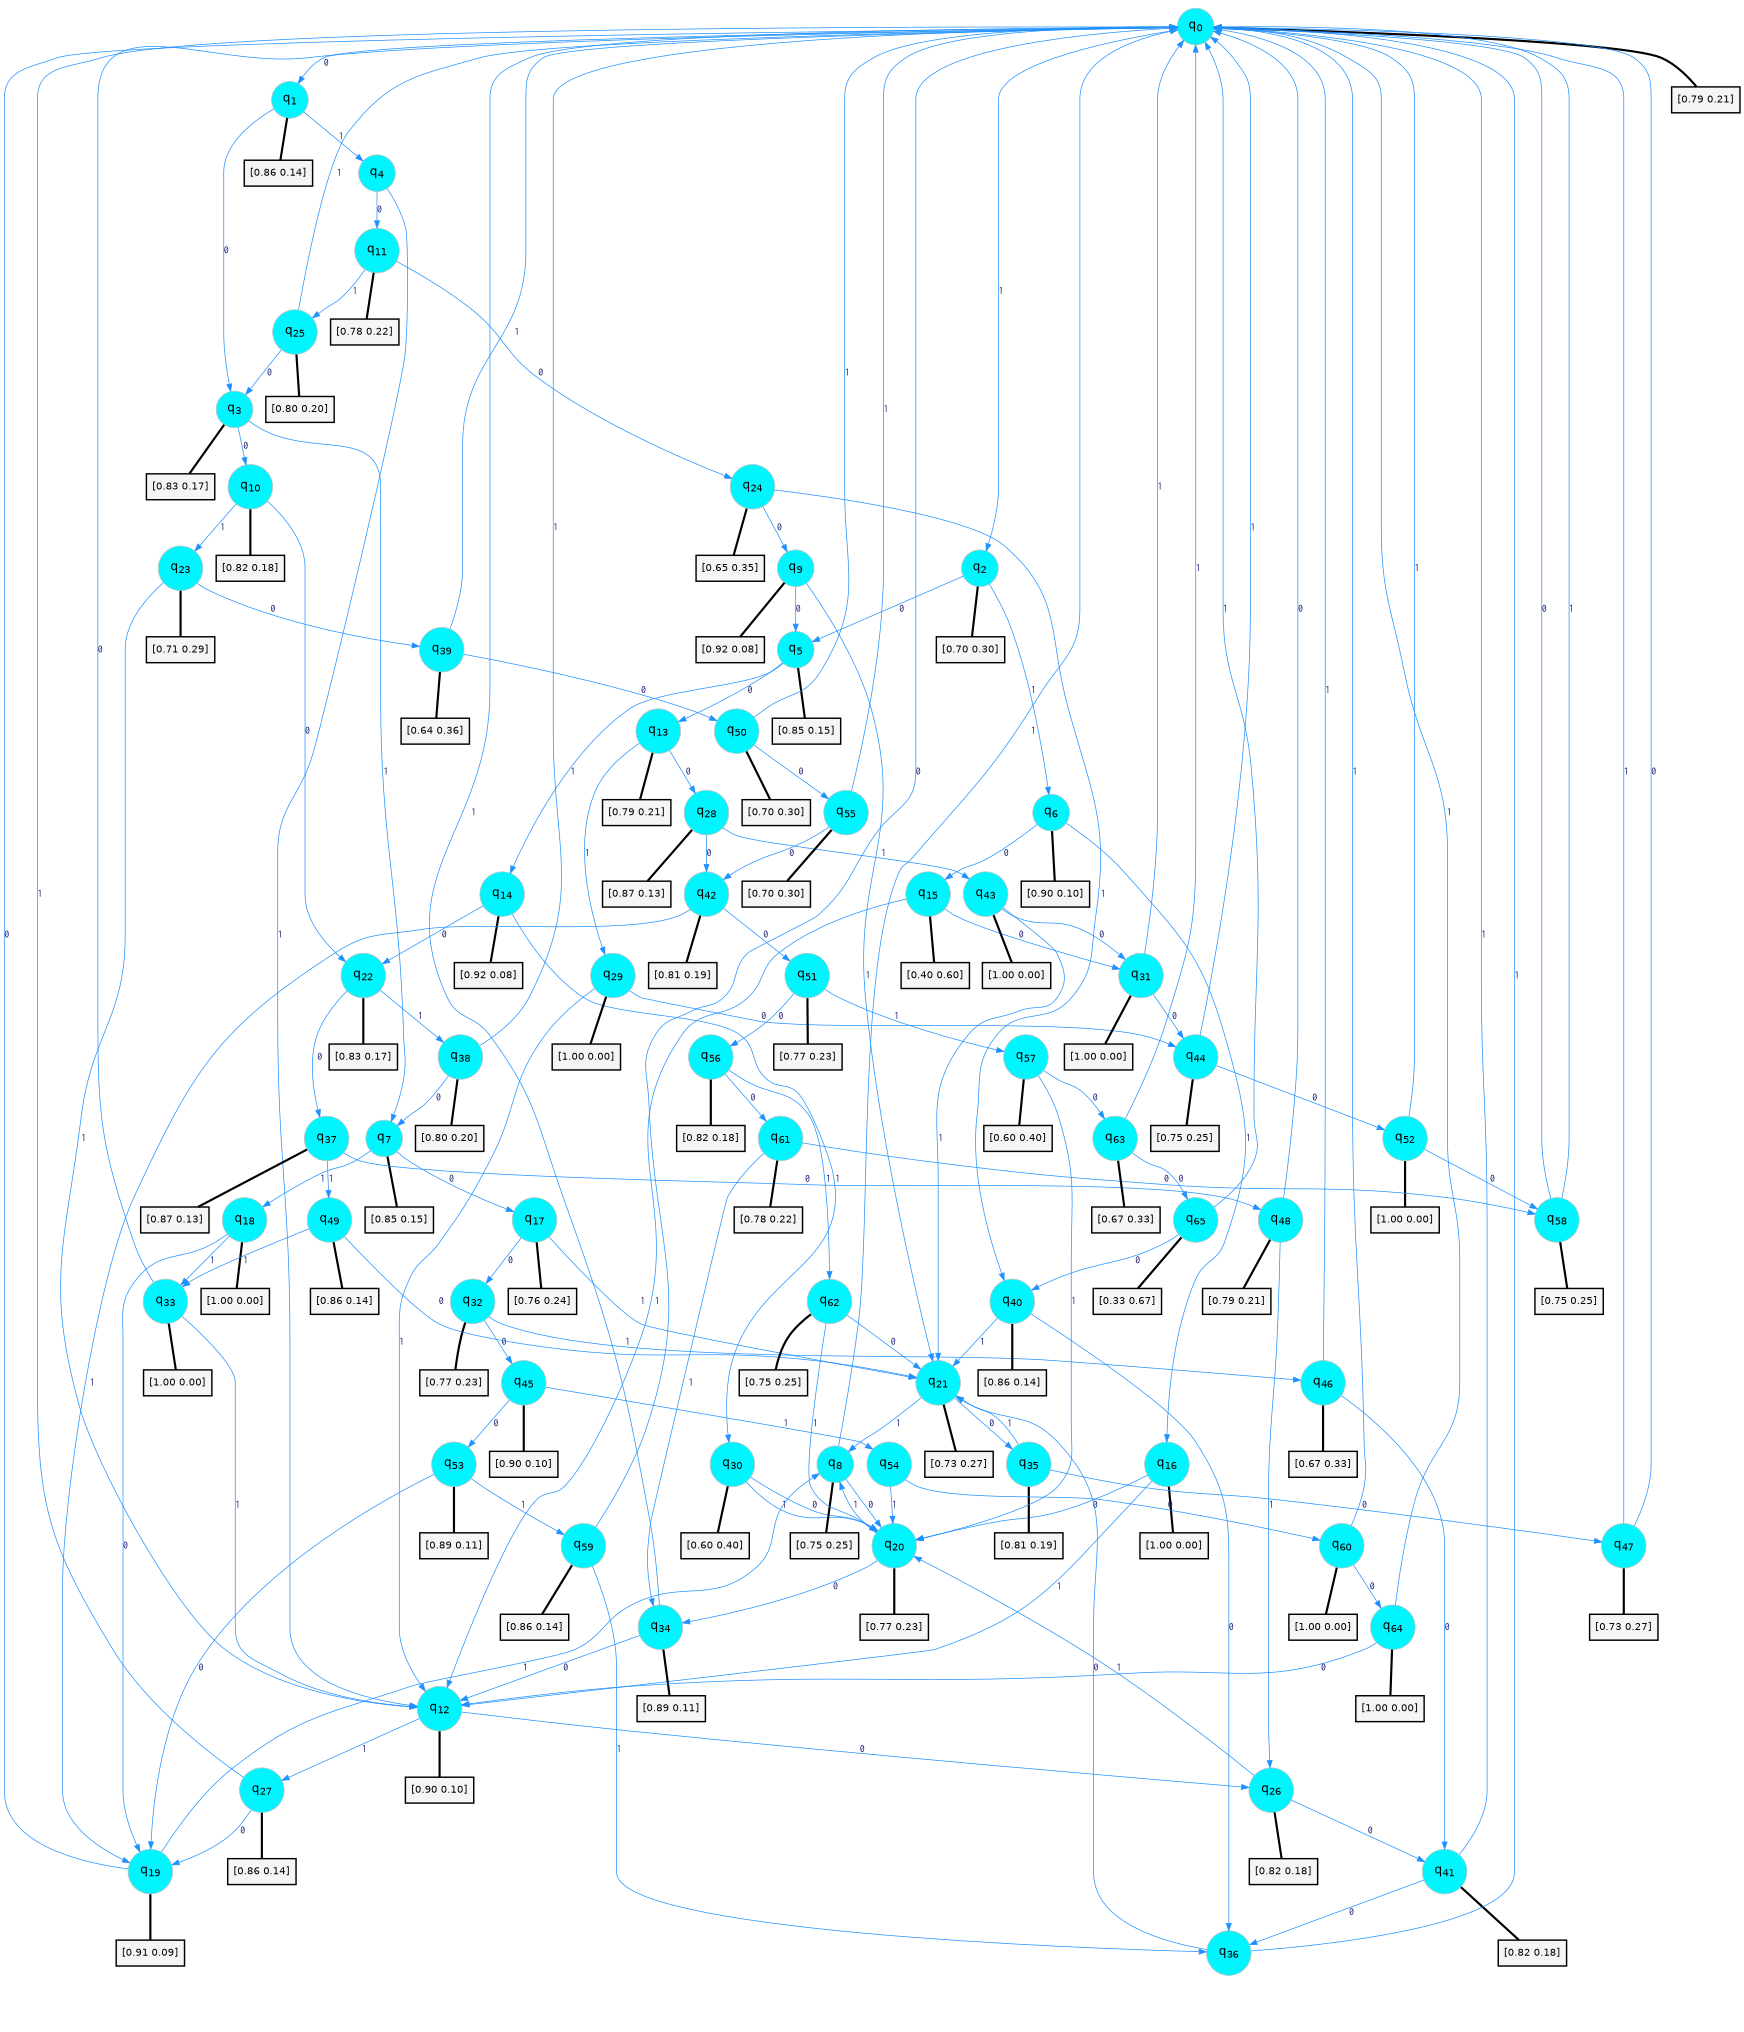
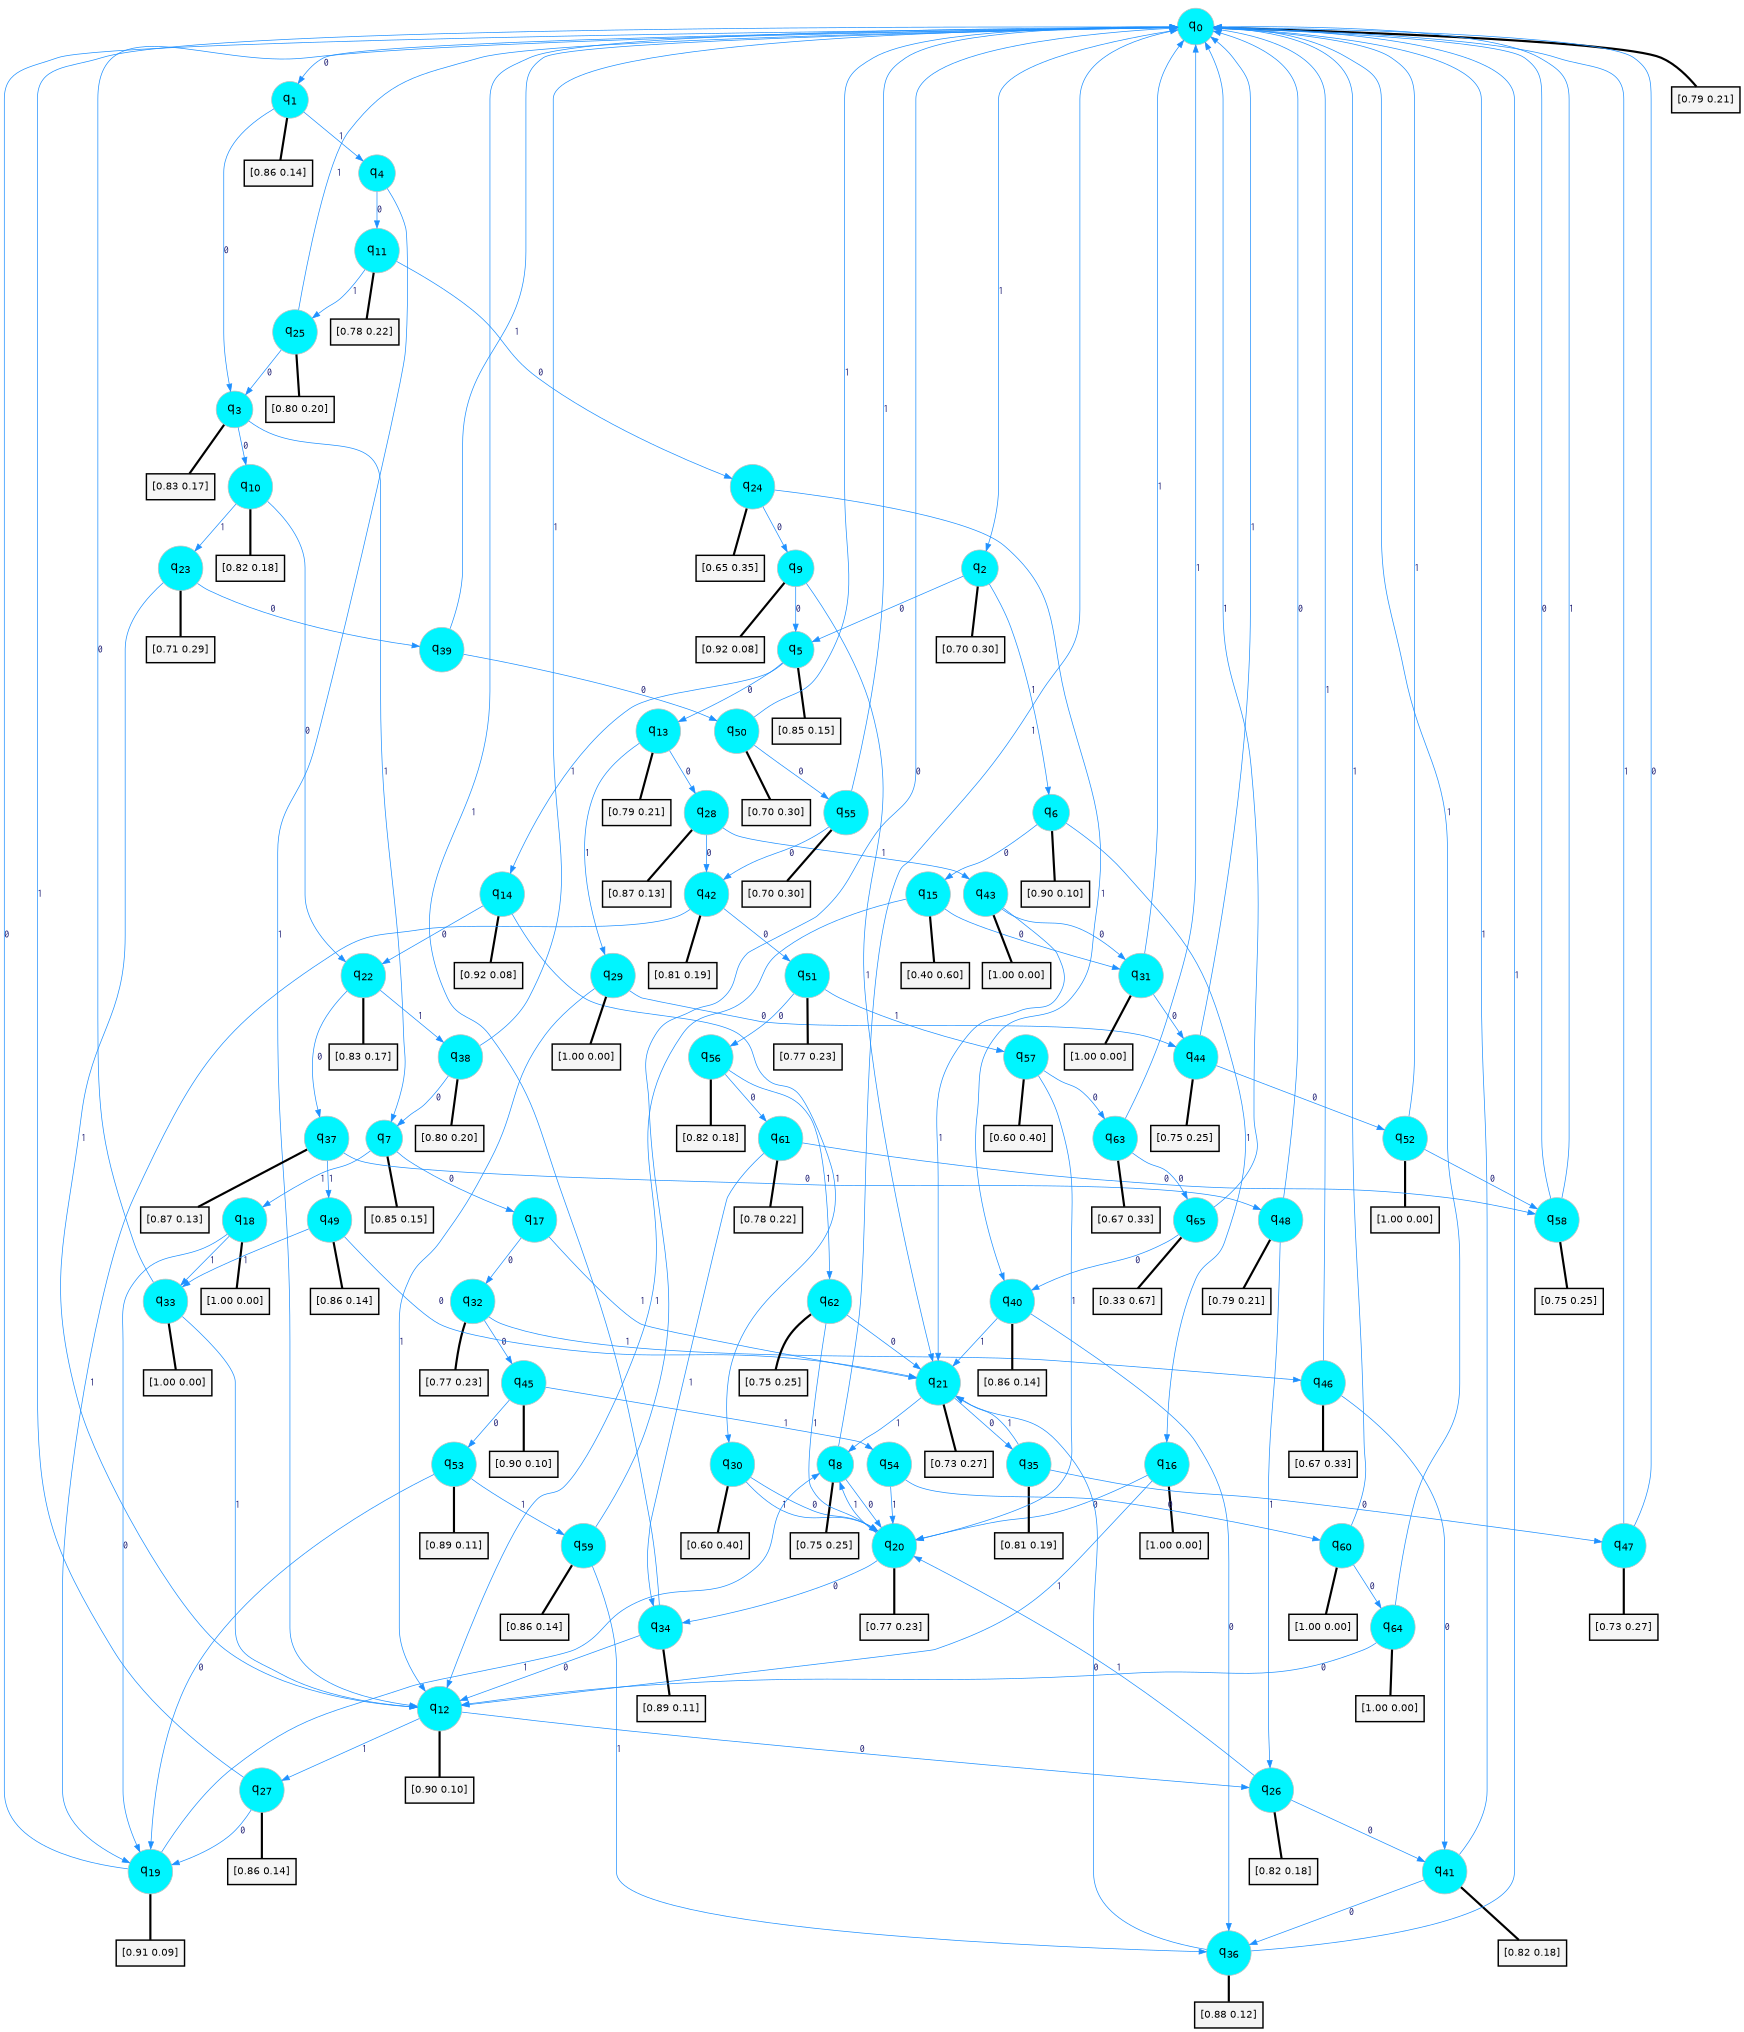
node "[0.64 0.36]": removed
node "[0.76 0.24]": removed
node "[0.88 0.12]": added
